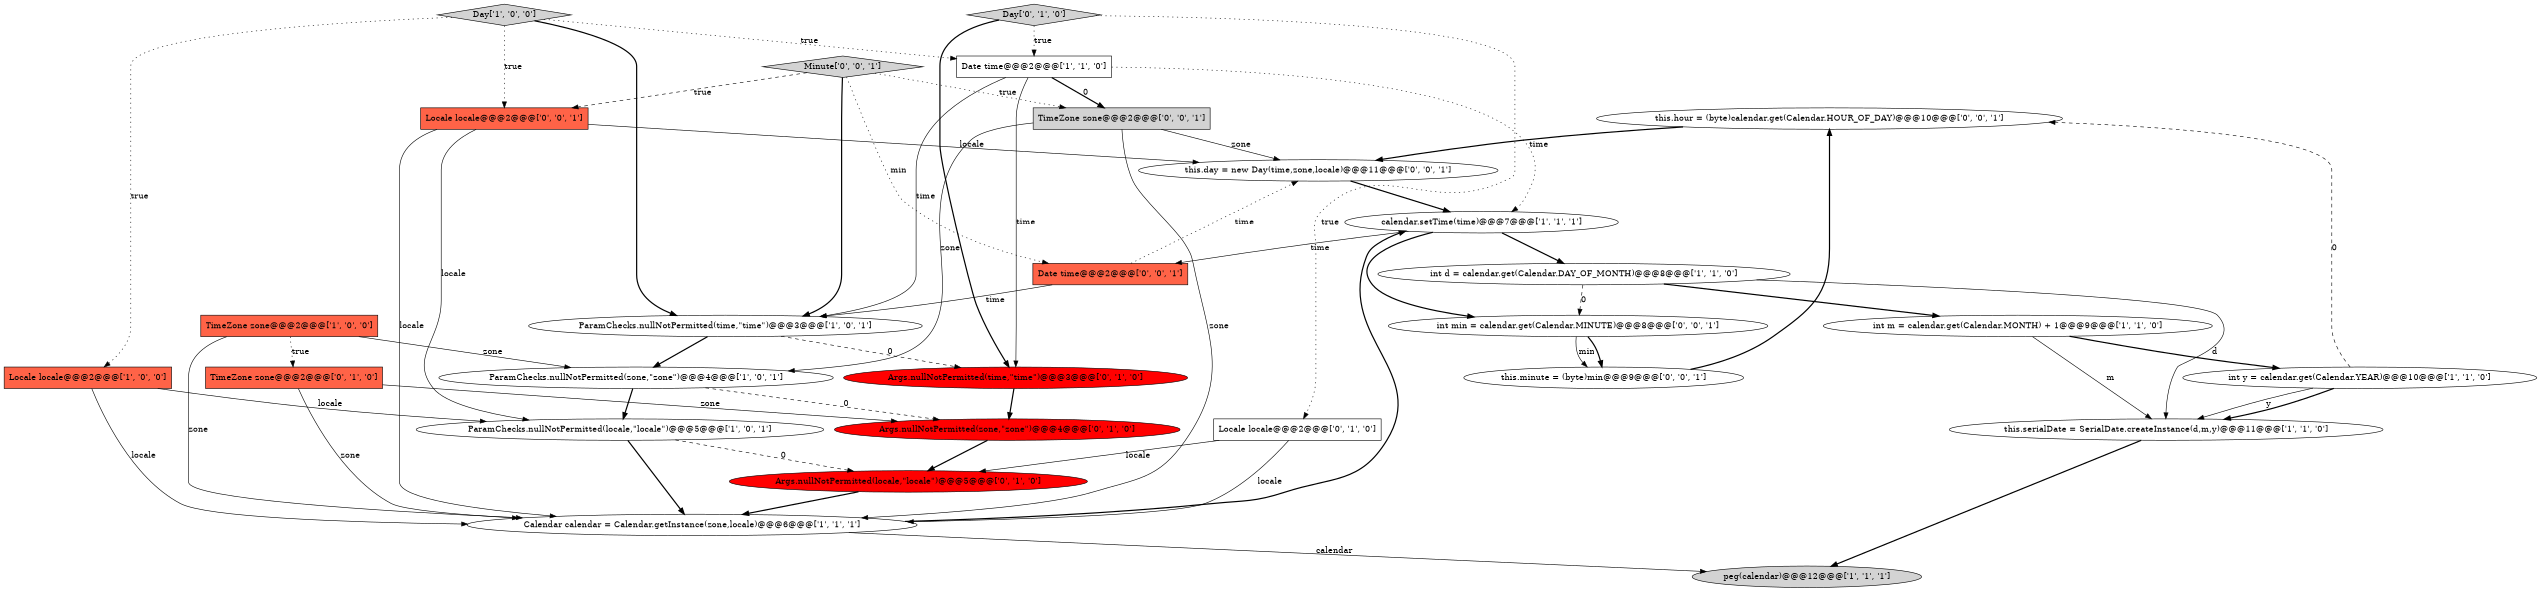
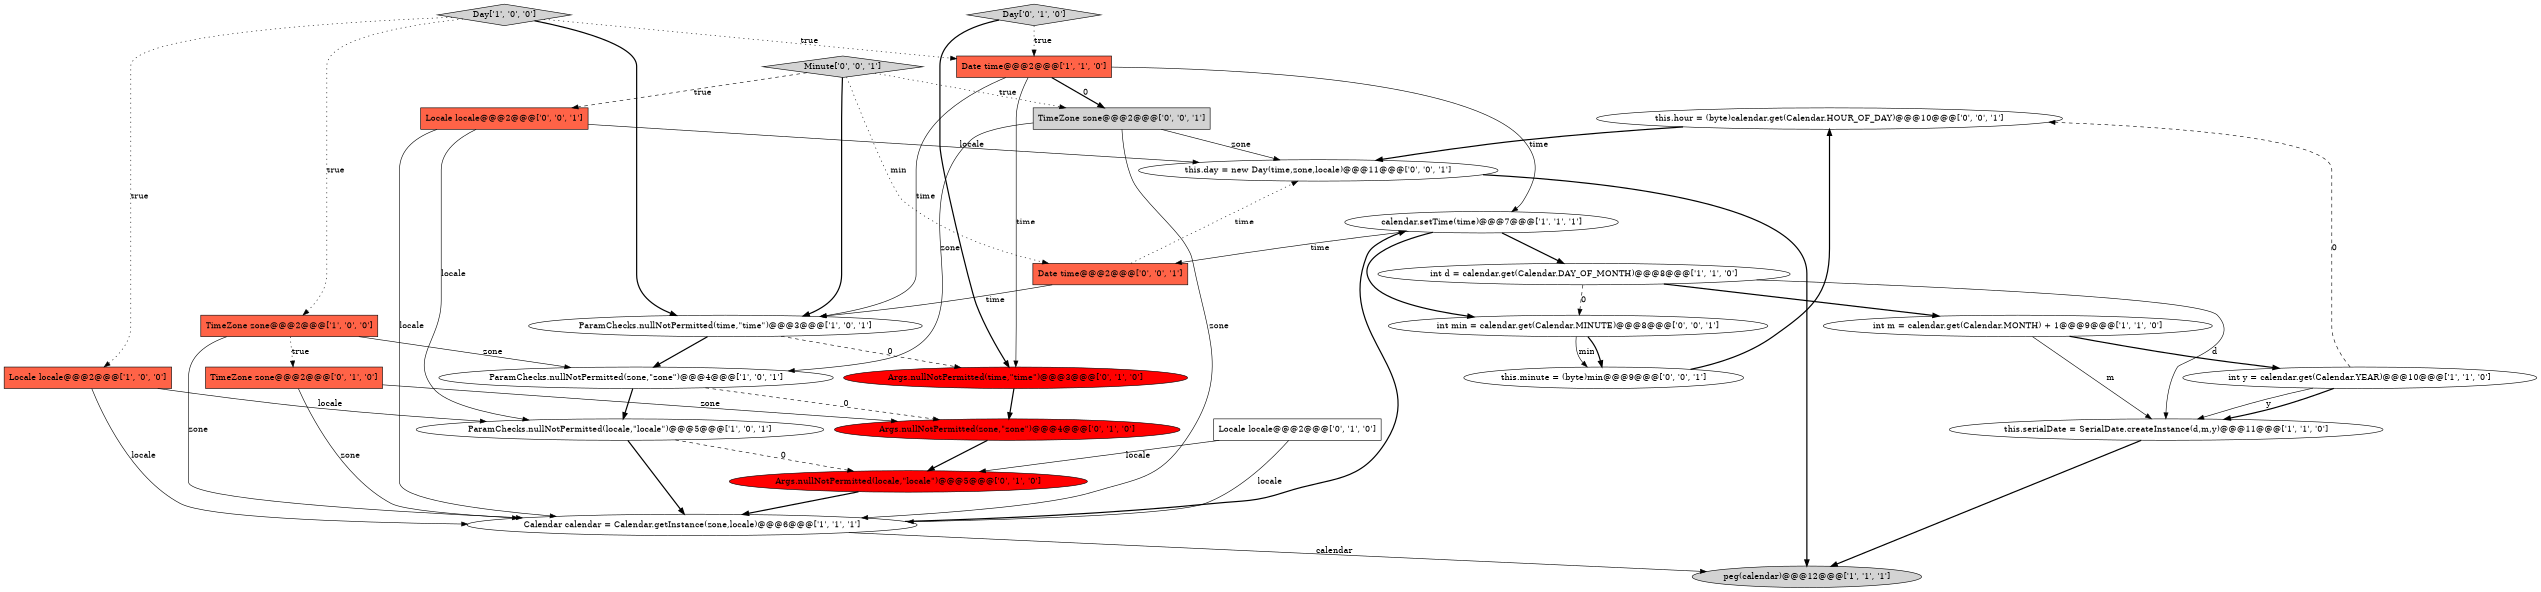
edge "Day['1', '0', '0']" -> "Locale locale@@@2@@@['0', '0', '1']": now "Day['1', '0', '0']" -> "TimeZone zone@@@2@@@['1', '0', '0']"
node "Date time@@@2@@@['1', '1', '0']": fillcolor white -> tomato
edge "Date time@@@2@@@['1', '1', '0']" -> "calendar.setTime(time)@@@7@@@['1', '1', '1']": style dotted -> solid
edge "Day['0', '1', '0']" -> "Locale locale@@@2@@@['0', '1', '0']": removed, label "true"
edge "this.day = new Day(time,zone,locale)@@@11@@@['0', '0', '1']" -> "calendar.setTime(time)@@@7@@@['1', '1', '1']": now "this.day = new Day(time,zone,locale)@@@11@@@['0', '0', '1']" -> "peg(calendar)@@@12@@@['1', '1', '1']"
